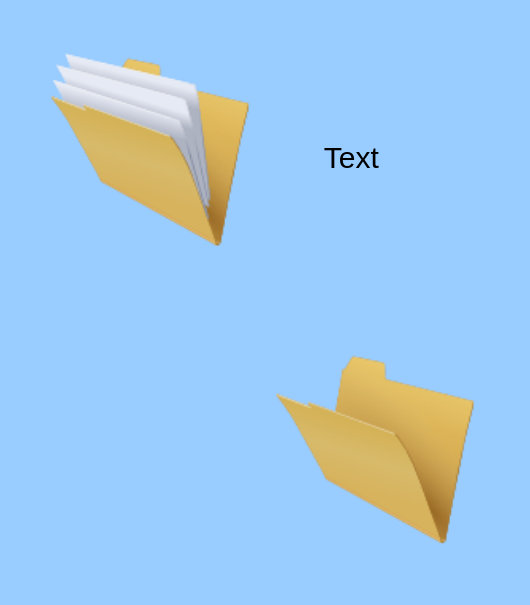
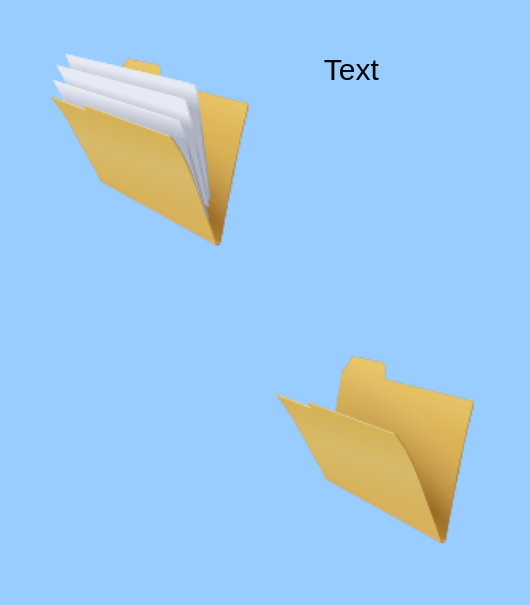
node "Text": moved (351, 159) -> (351, 71)
